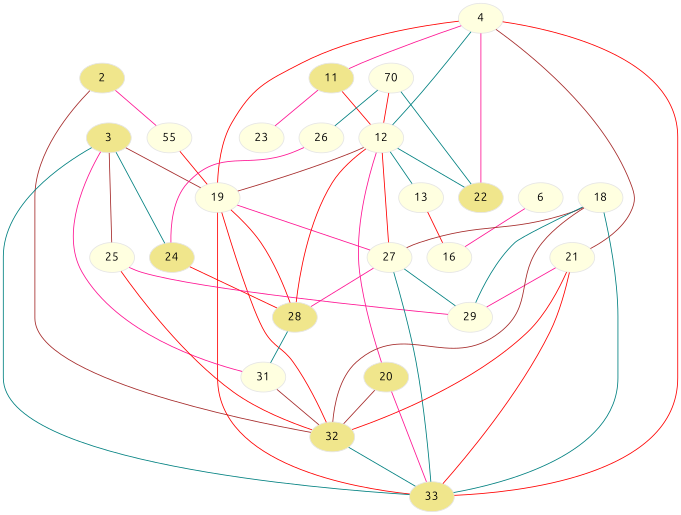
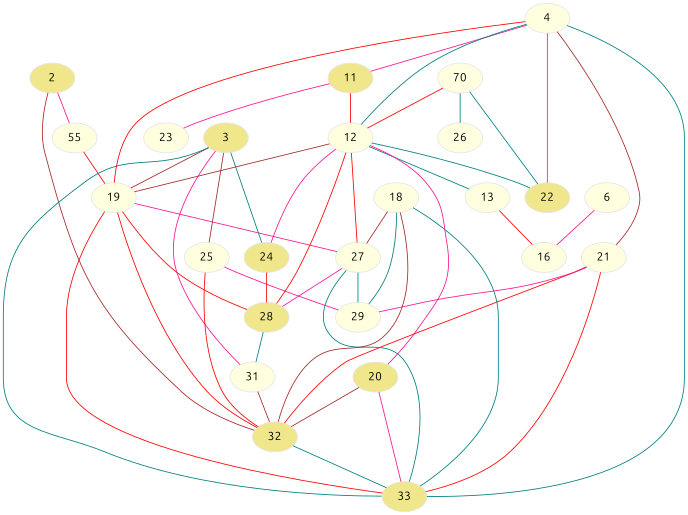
edge "26" -- "24": now "12" -- "24"
edge "4" -- "33": color red -> teal
